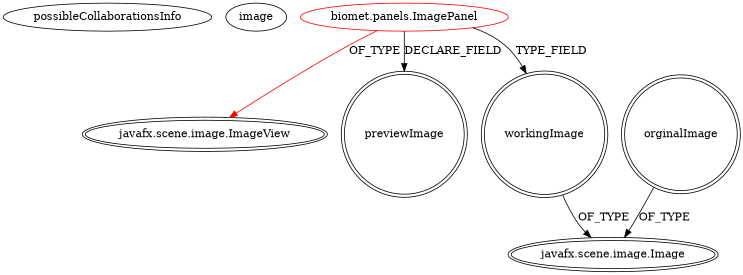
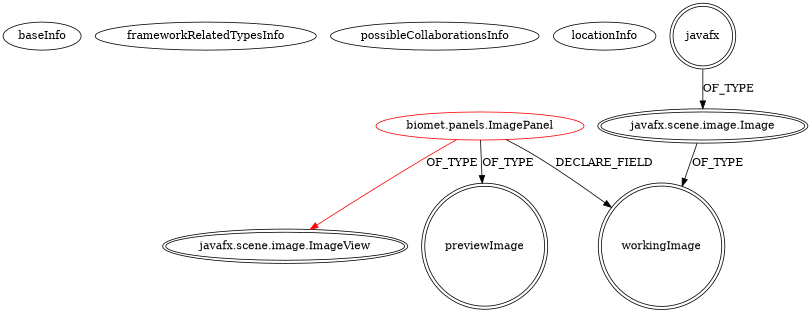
node "image": label "image" -> "locationInfo"
node "baseInfo": added
node "frameworkRelatedTypesInfo": added
edge "biomet.panels.ImagePanel" -> "previewImage": label "DECLARE_FIELD" -> "OF_TYPE"
edge "biomet.panels.ImagePanel" -> "workingImage": label "TYPE_FIELD" -> "DECLARE_FIELD"
node "orginalImage": label "orginalImage" -> "javafx"
edge "workingImage" -> "javafx.scene.image.Image": reversed
